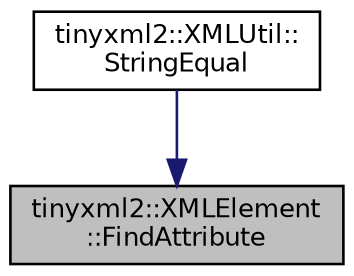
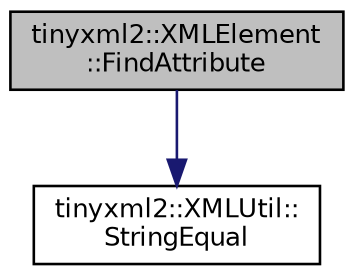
edge "tinyxml2::XMLUtil:: StringEqual" -> "tinyxml2::XMLElement ::FindAttribute": reversed
